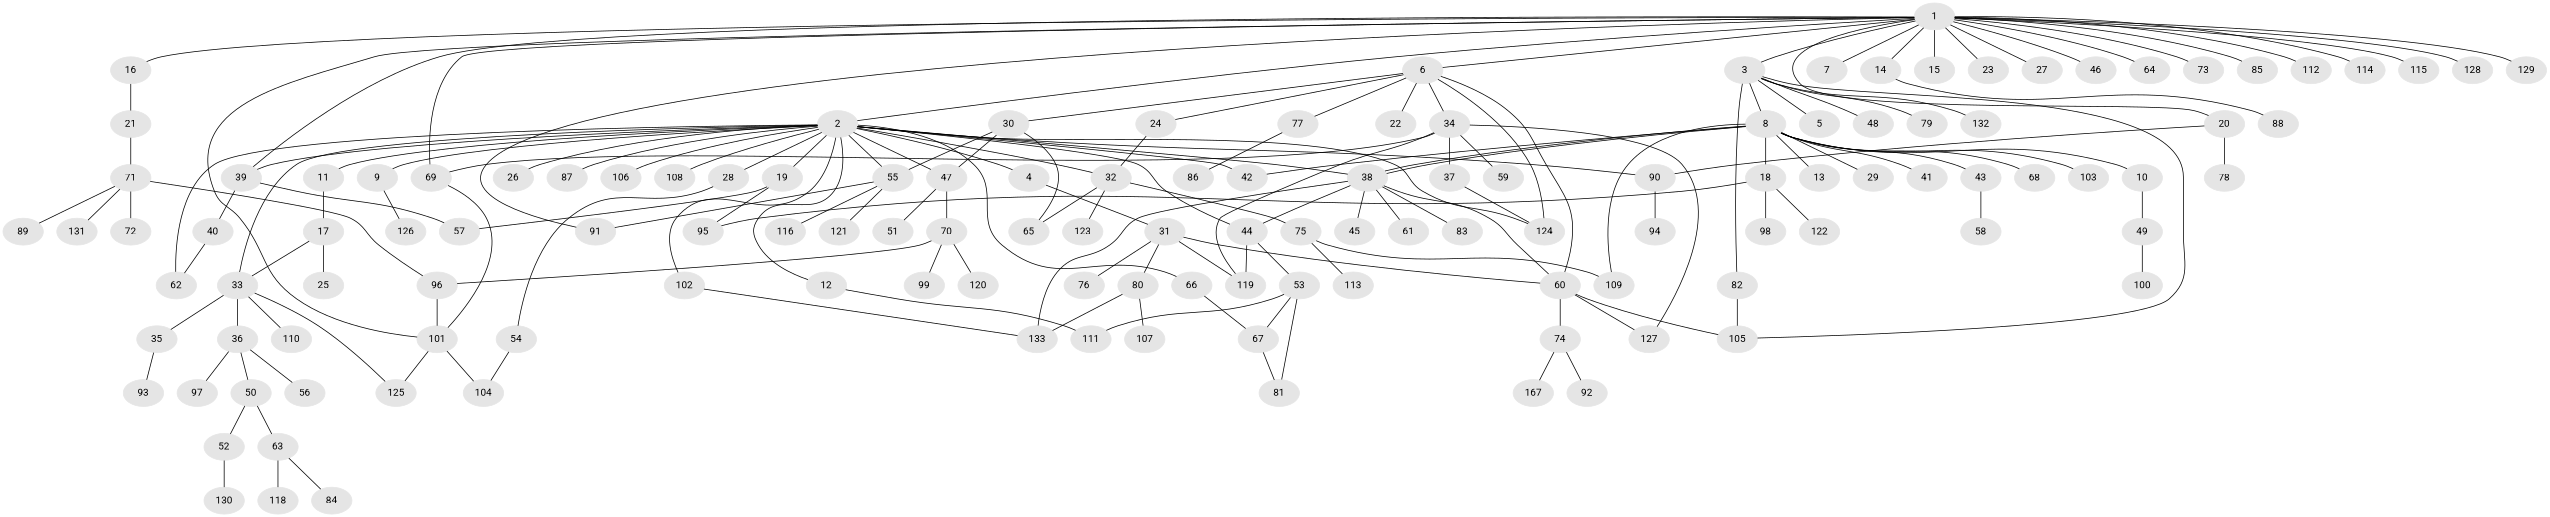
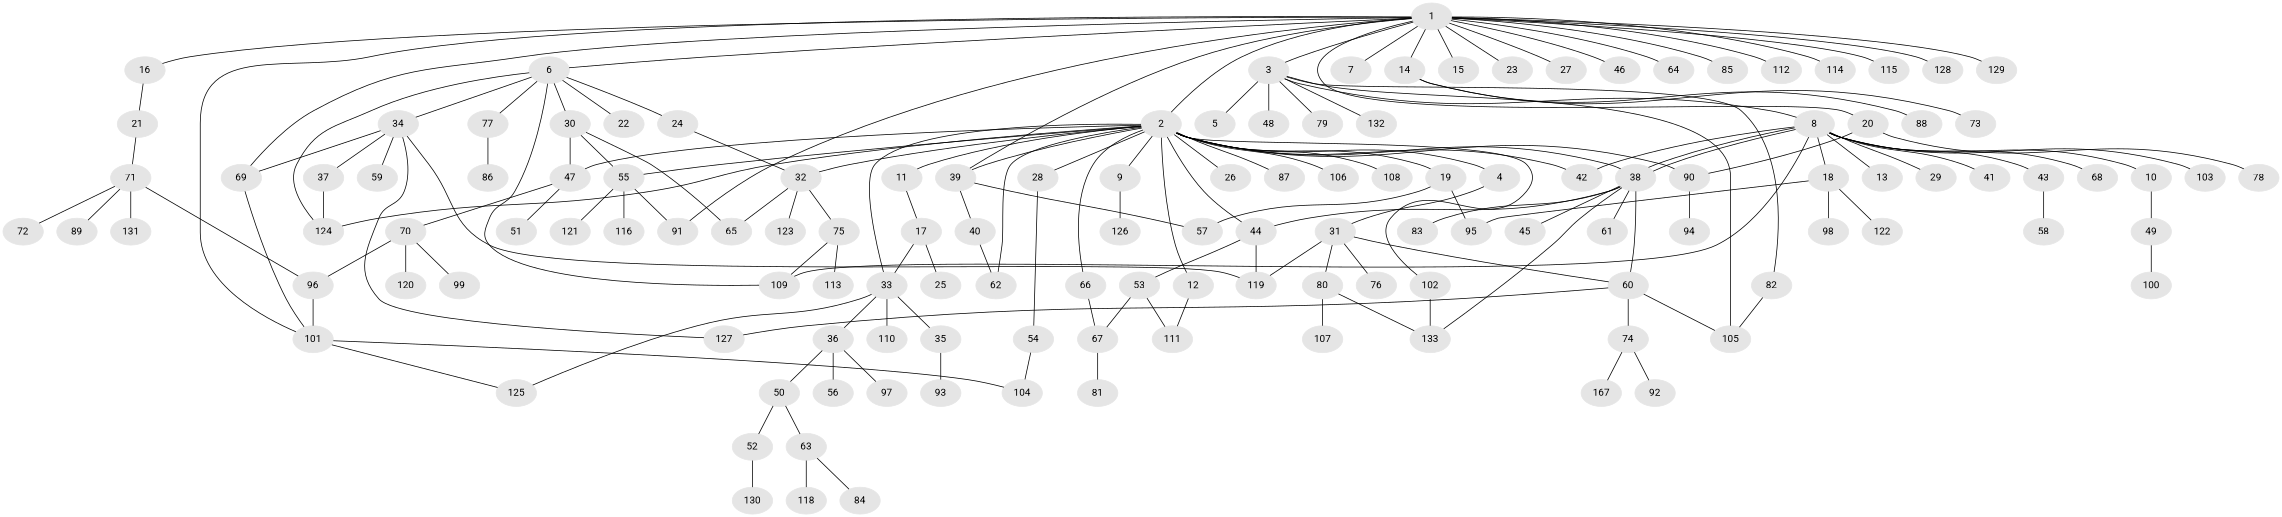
edge "1" -- "73": now "14" -- "73"
edge "6" -- "60": now "6" -- "109"
edge "53" -- "81": removed
